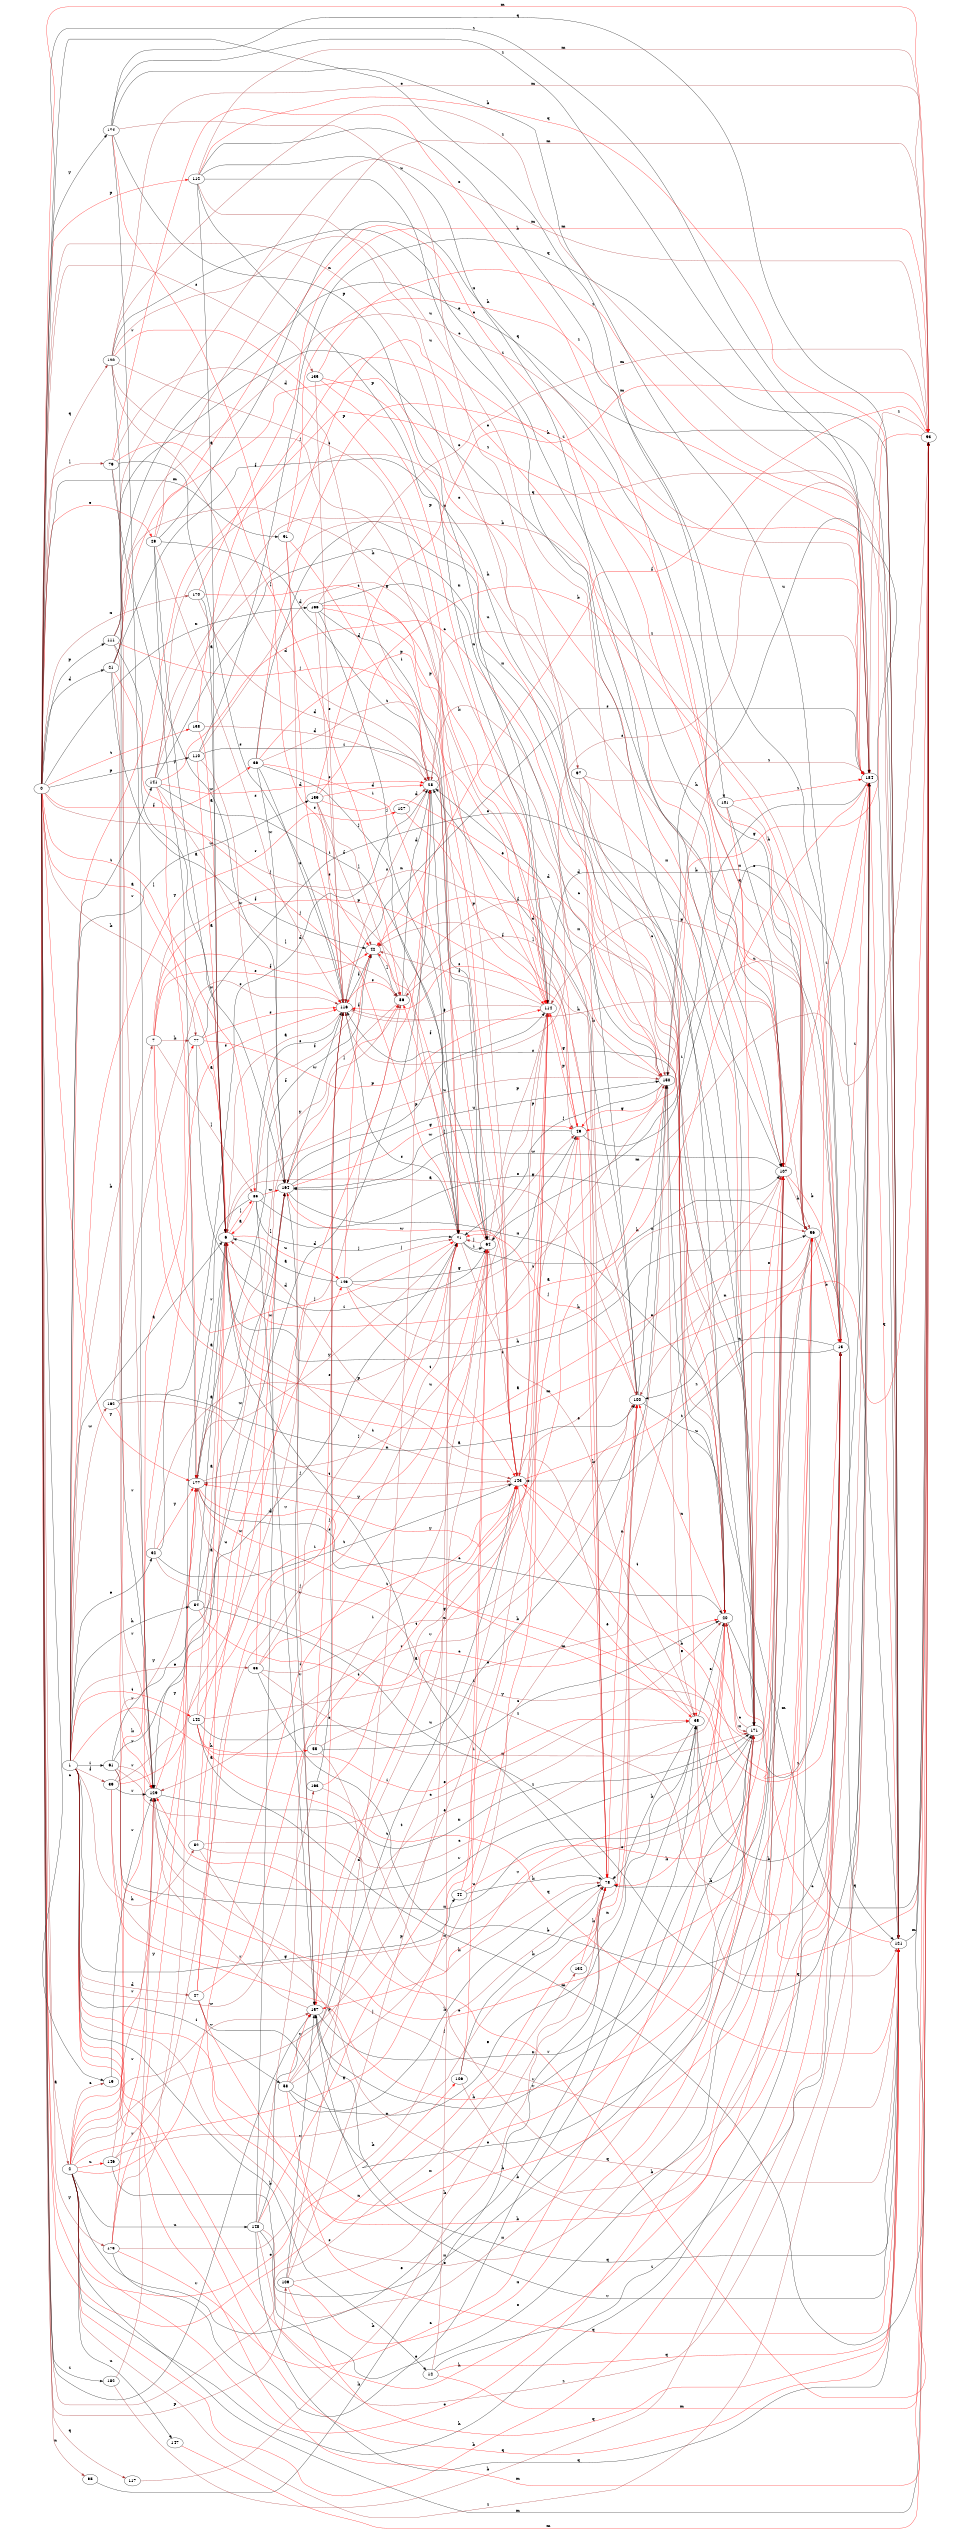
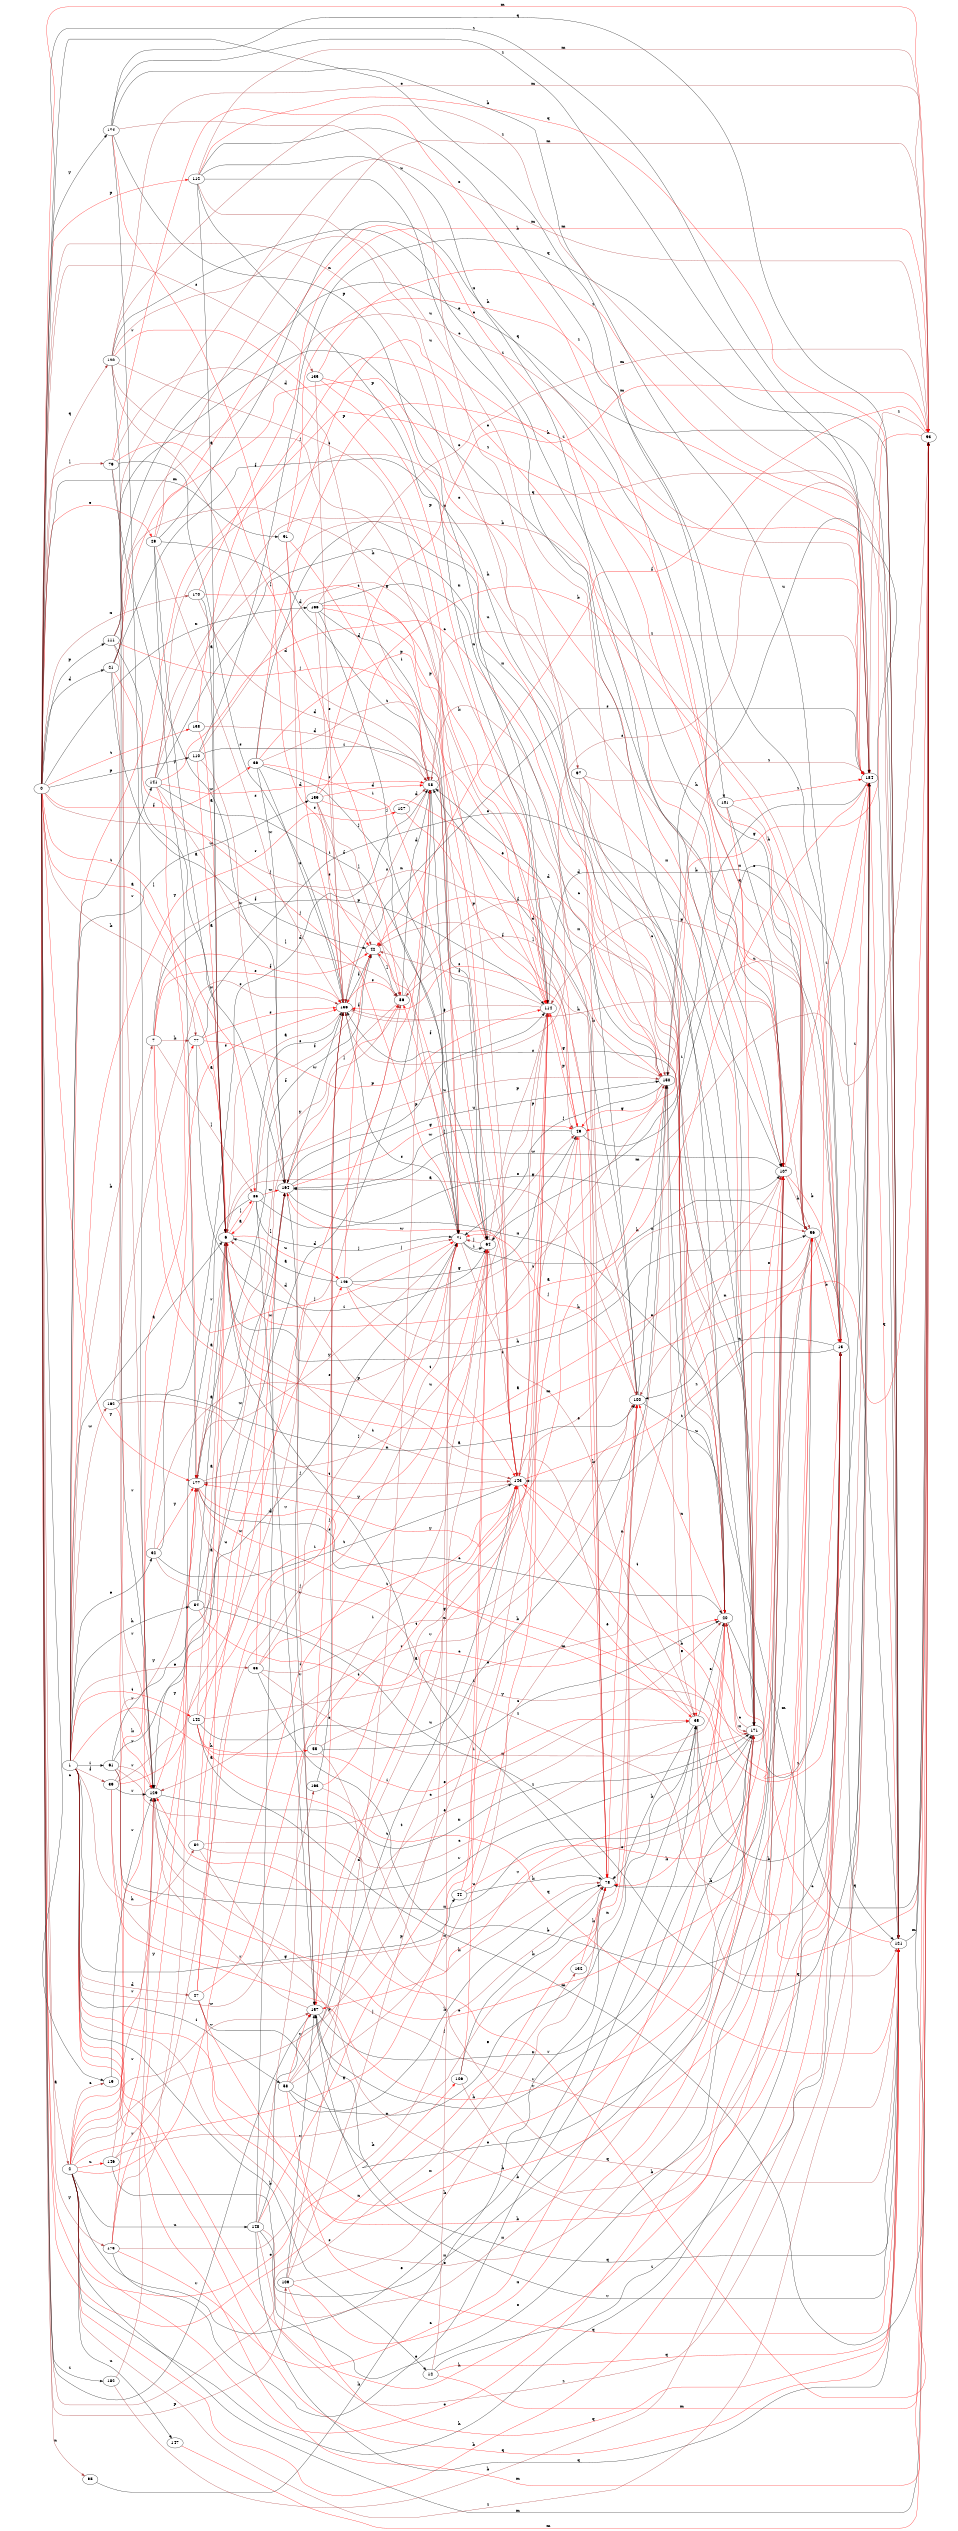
edge "7" -> "114": color red -> black
node "116": label "116" -> "136"
edge "177" -> "6": color black -> brown
node "117": removed
